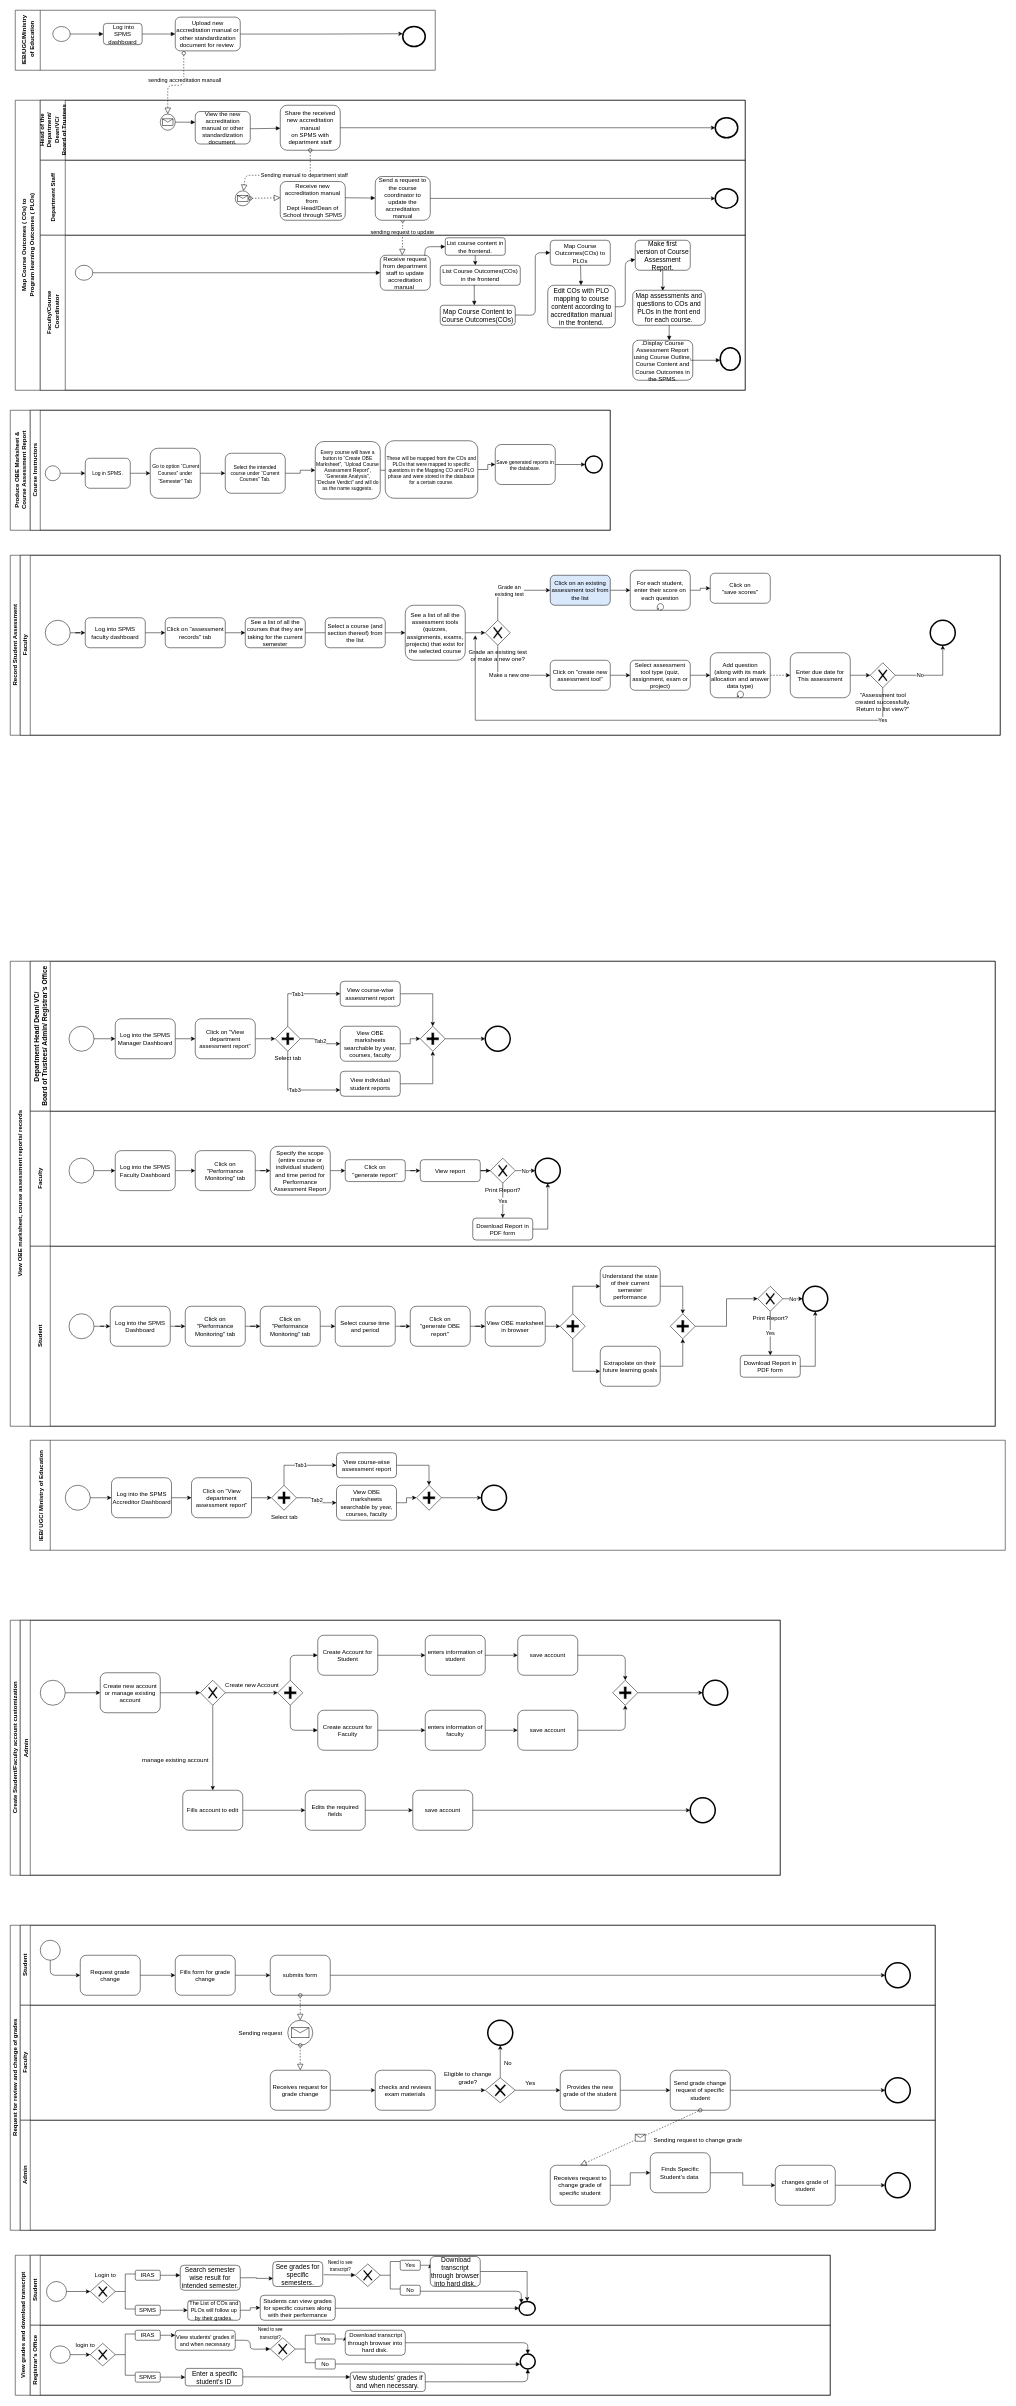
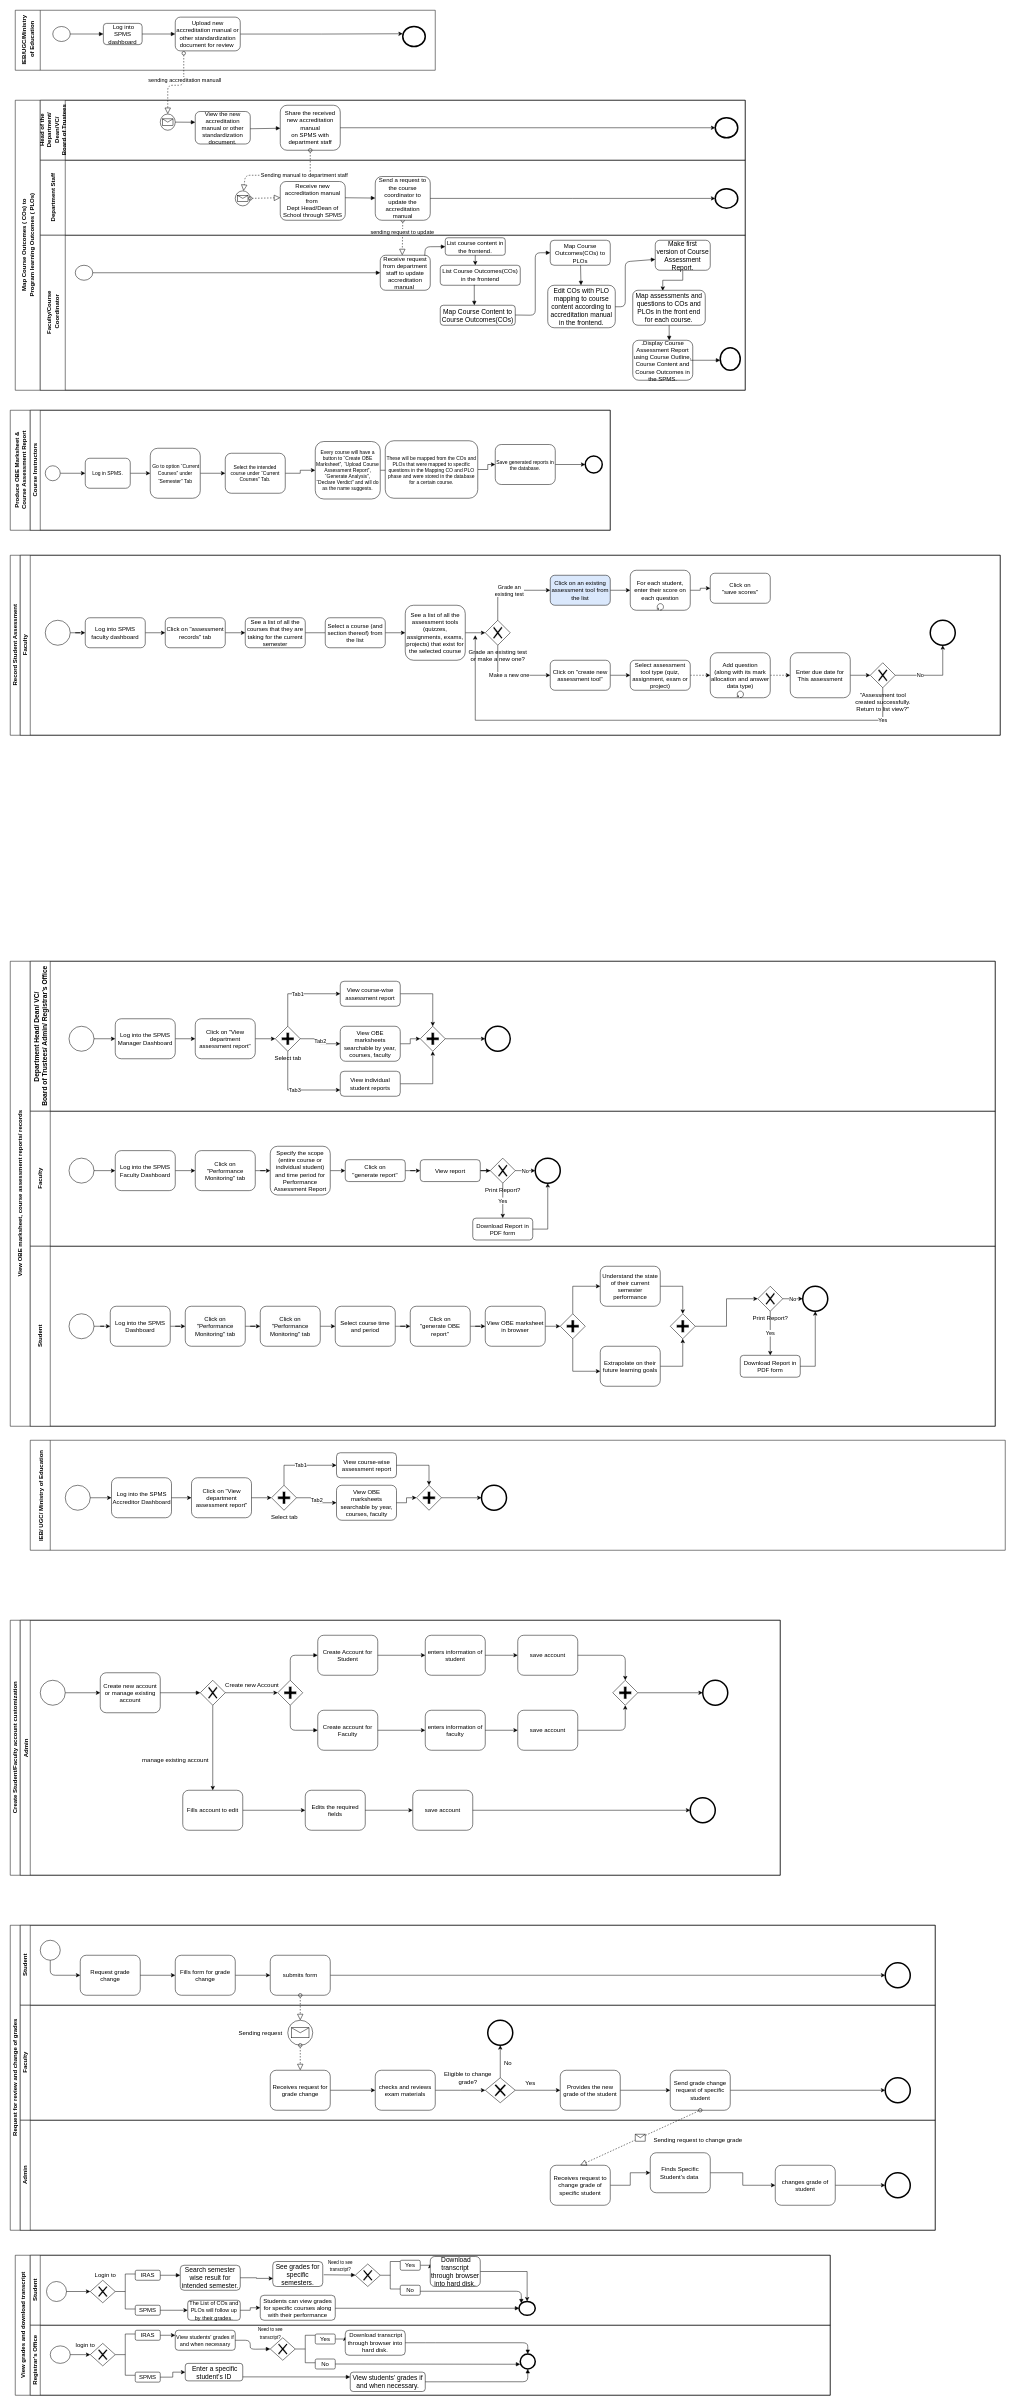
node "Make first version of Course Assessment Report.": moved (663, 255) -> (683, 255)
edge "Select assessment tool type (quiz, assignment, exam or project)" -> "Add question (along with its mark allocation and answer data type)": style solid -> dashed
node "Enter a specific student’s ID": moved (214, 2377) -> (214, 2372)
